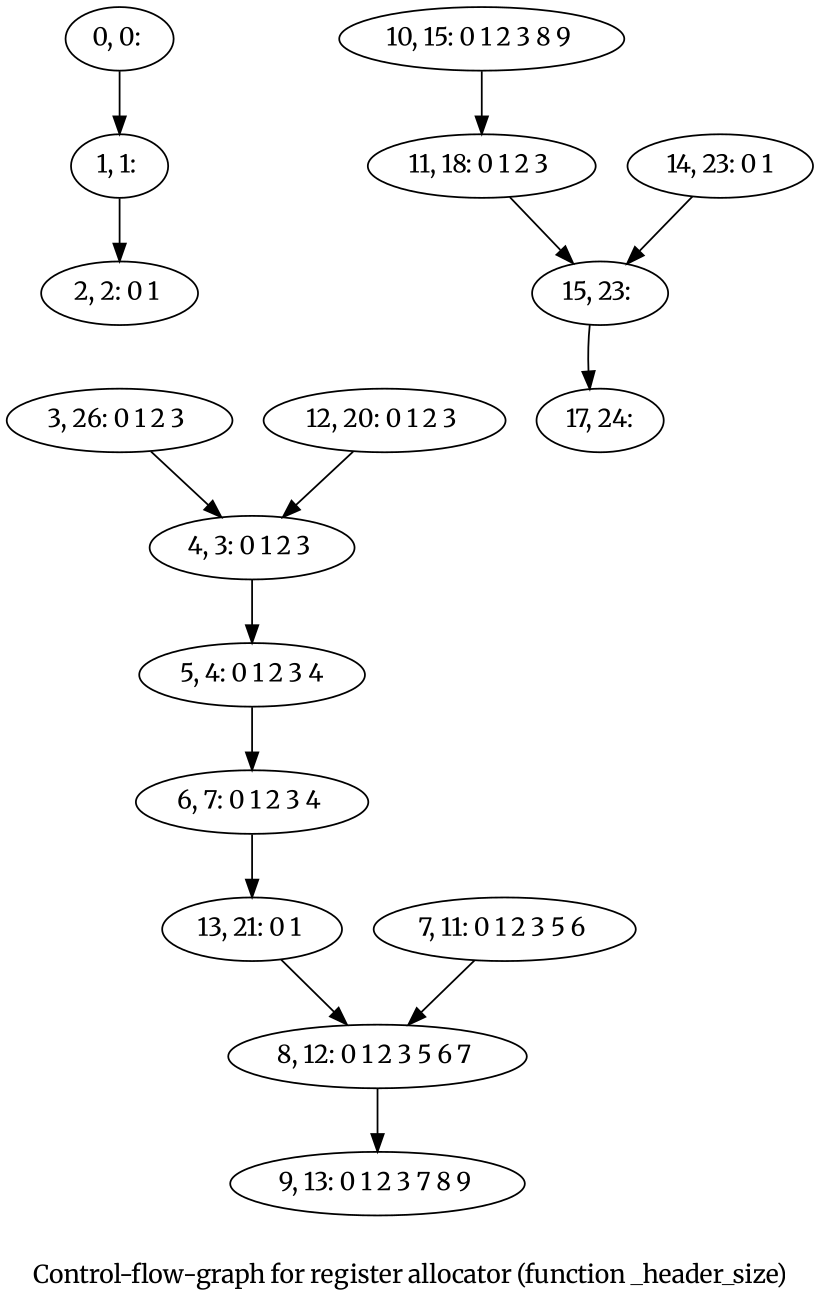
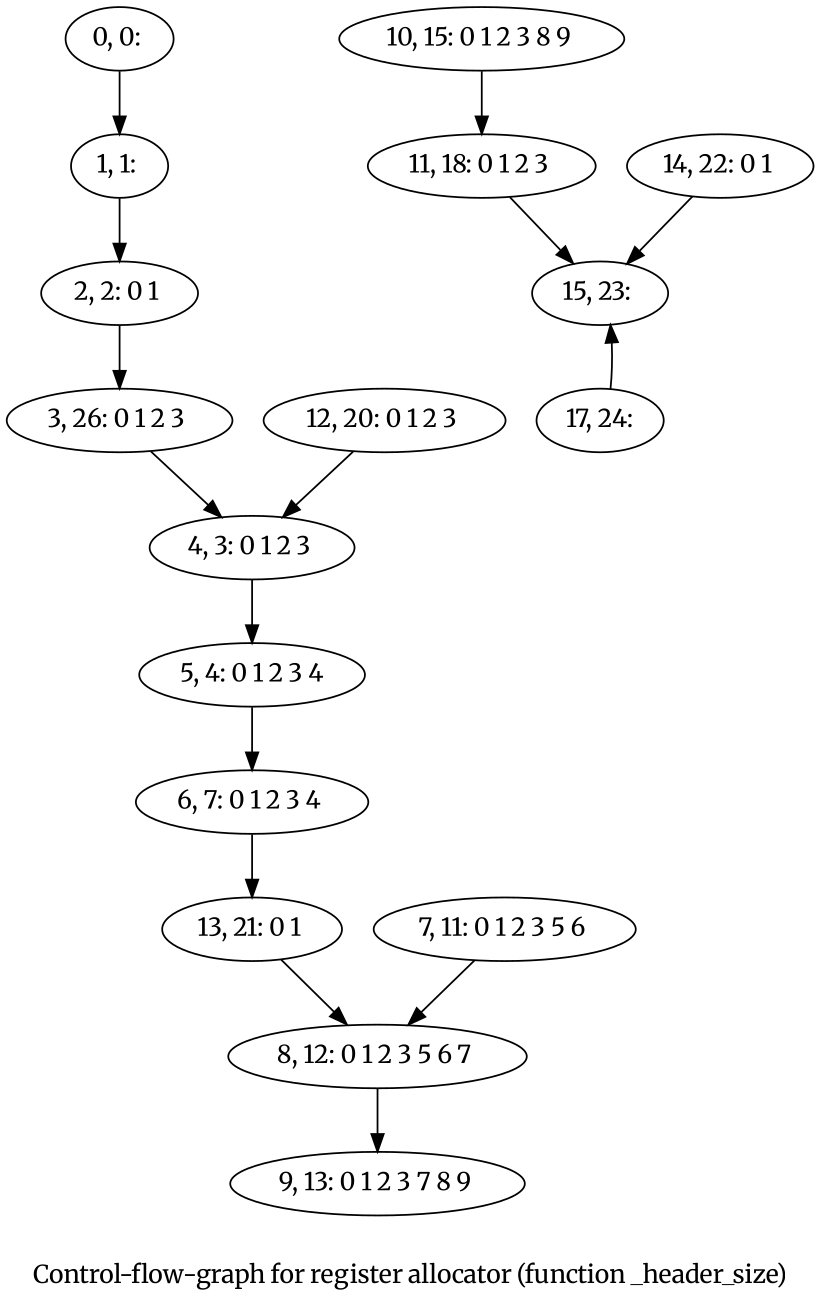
node "14, 23: 0 1": label "14, 23: 0 1" -> "14, 22: 0 1"
edge "2, 2: 0 1" -> "3, 26: 0 1 2 3": added
edge "15, 23:" -> "17, 24:": reversed
